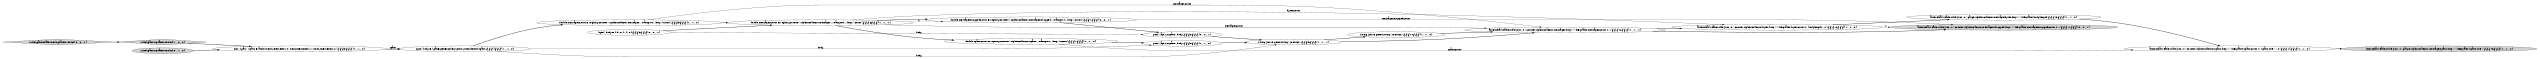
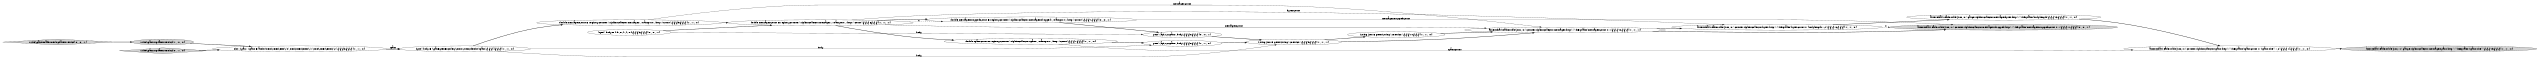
node "writeSpans_updatesMetrics['1', '0', '0']": shape diamond -> ellipse
node "writeSpans_updatesMetrics['0', '1', '0']": shape ellipse -> diamond
